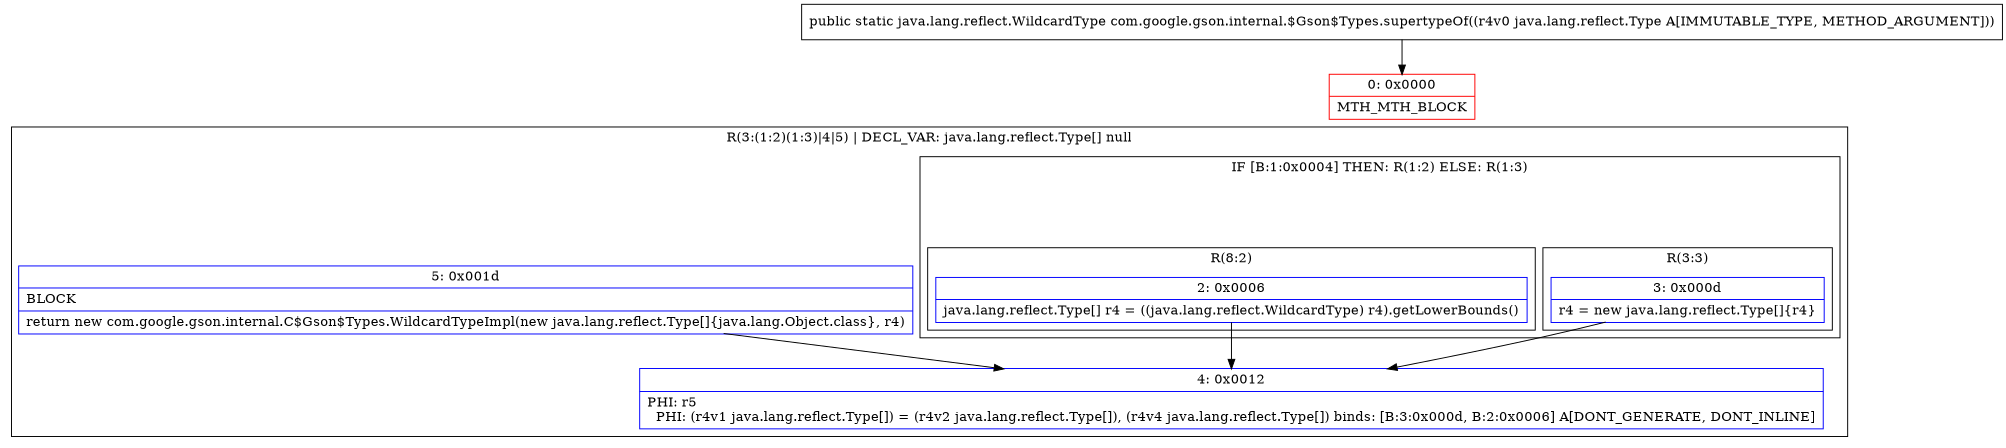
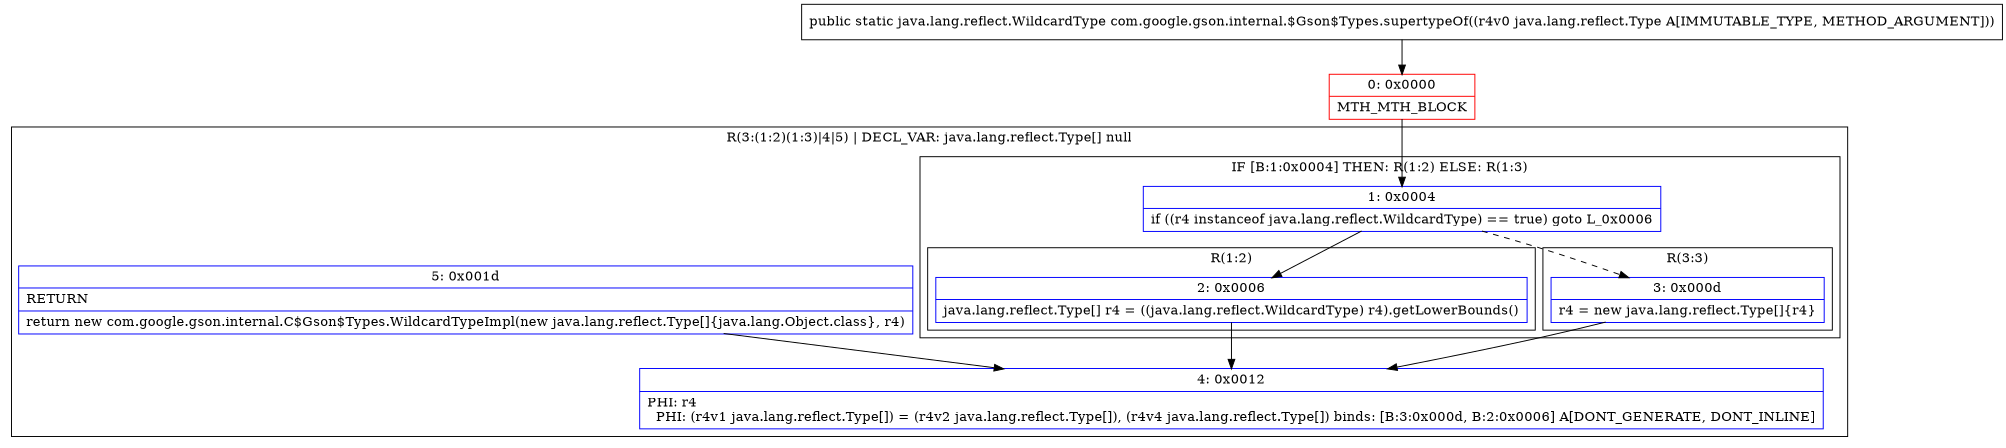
node "1: 0x0004": added
cluster "R(8:2)": label "R(8:2)" -> "R(1:2)"
node "5: 0x001d": text "BLOCK" -> "RETURN"
node "4: 0x0012": text "PHI: r5" -> "PHI: r4"
